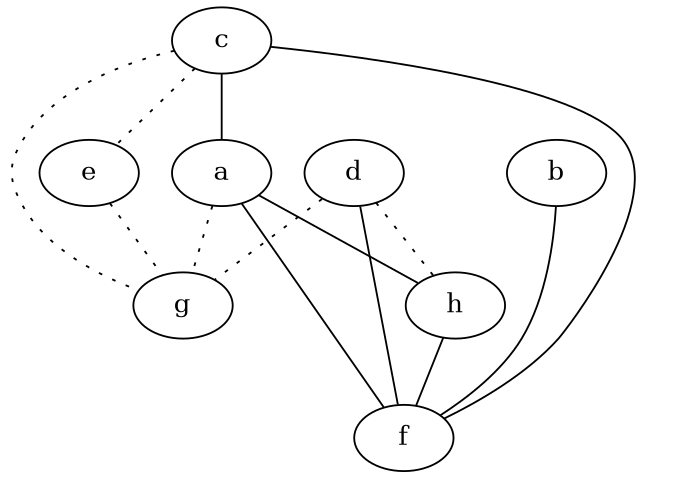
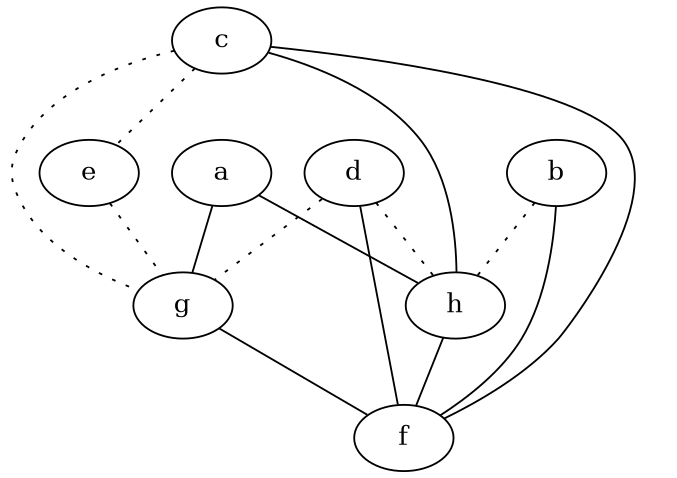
edge "c" -- "a": now "c" -- "h"
edge "a" -- "g": style dotted -> solid
edge "b" -- "h": added
edge "a" -- "f": now "g" -- "f"
